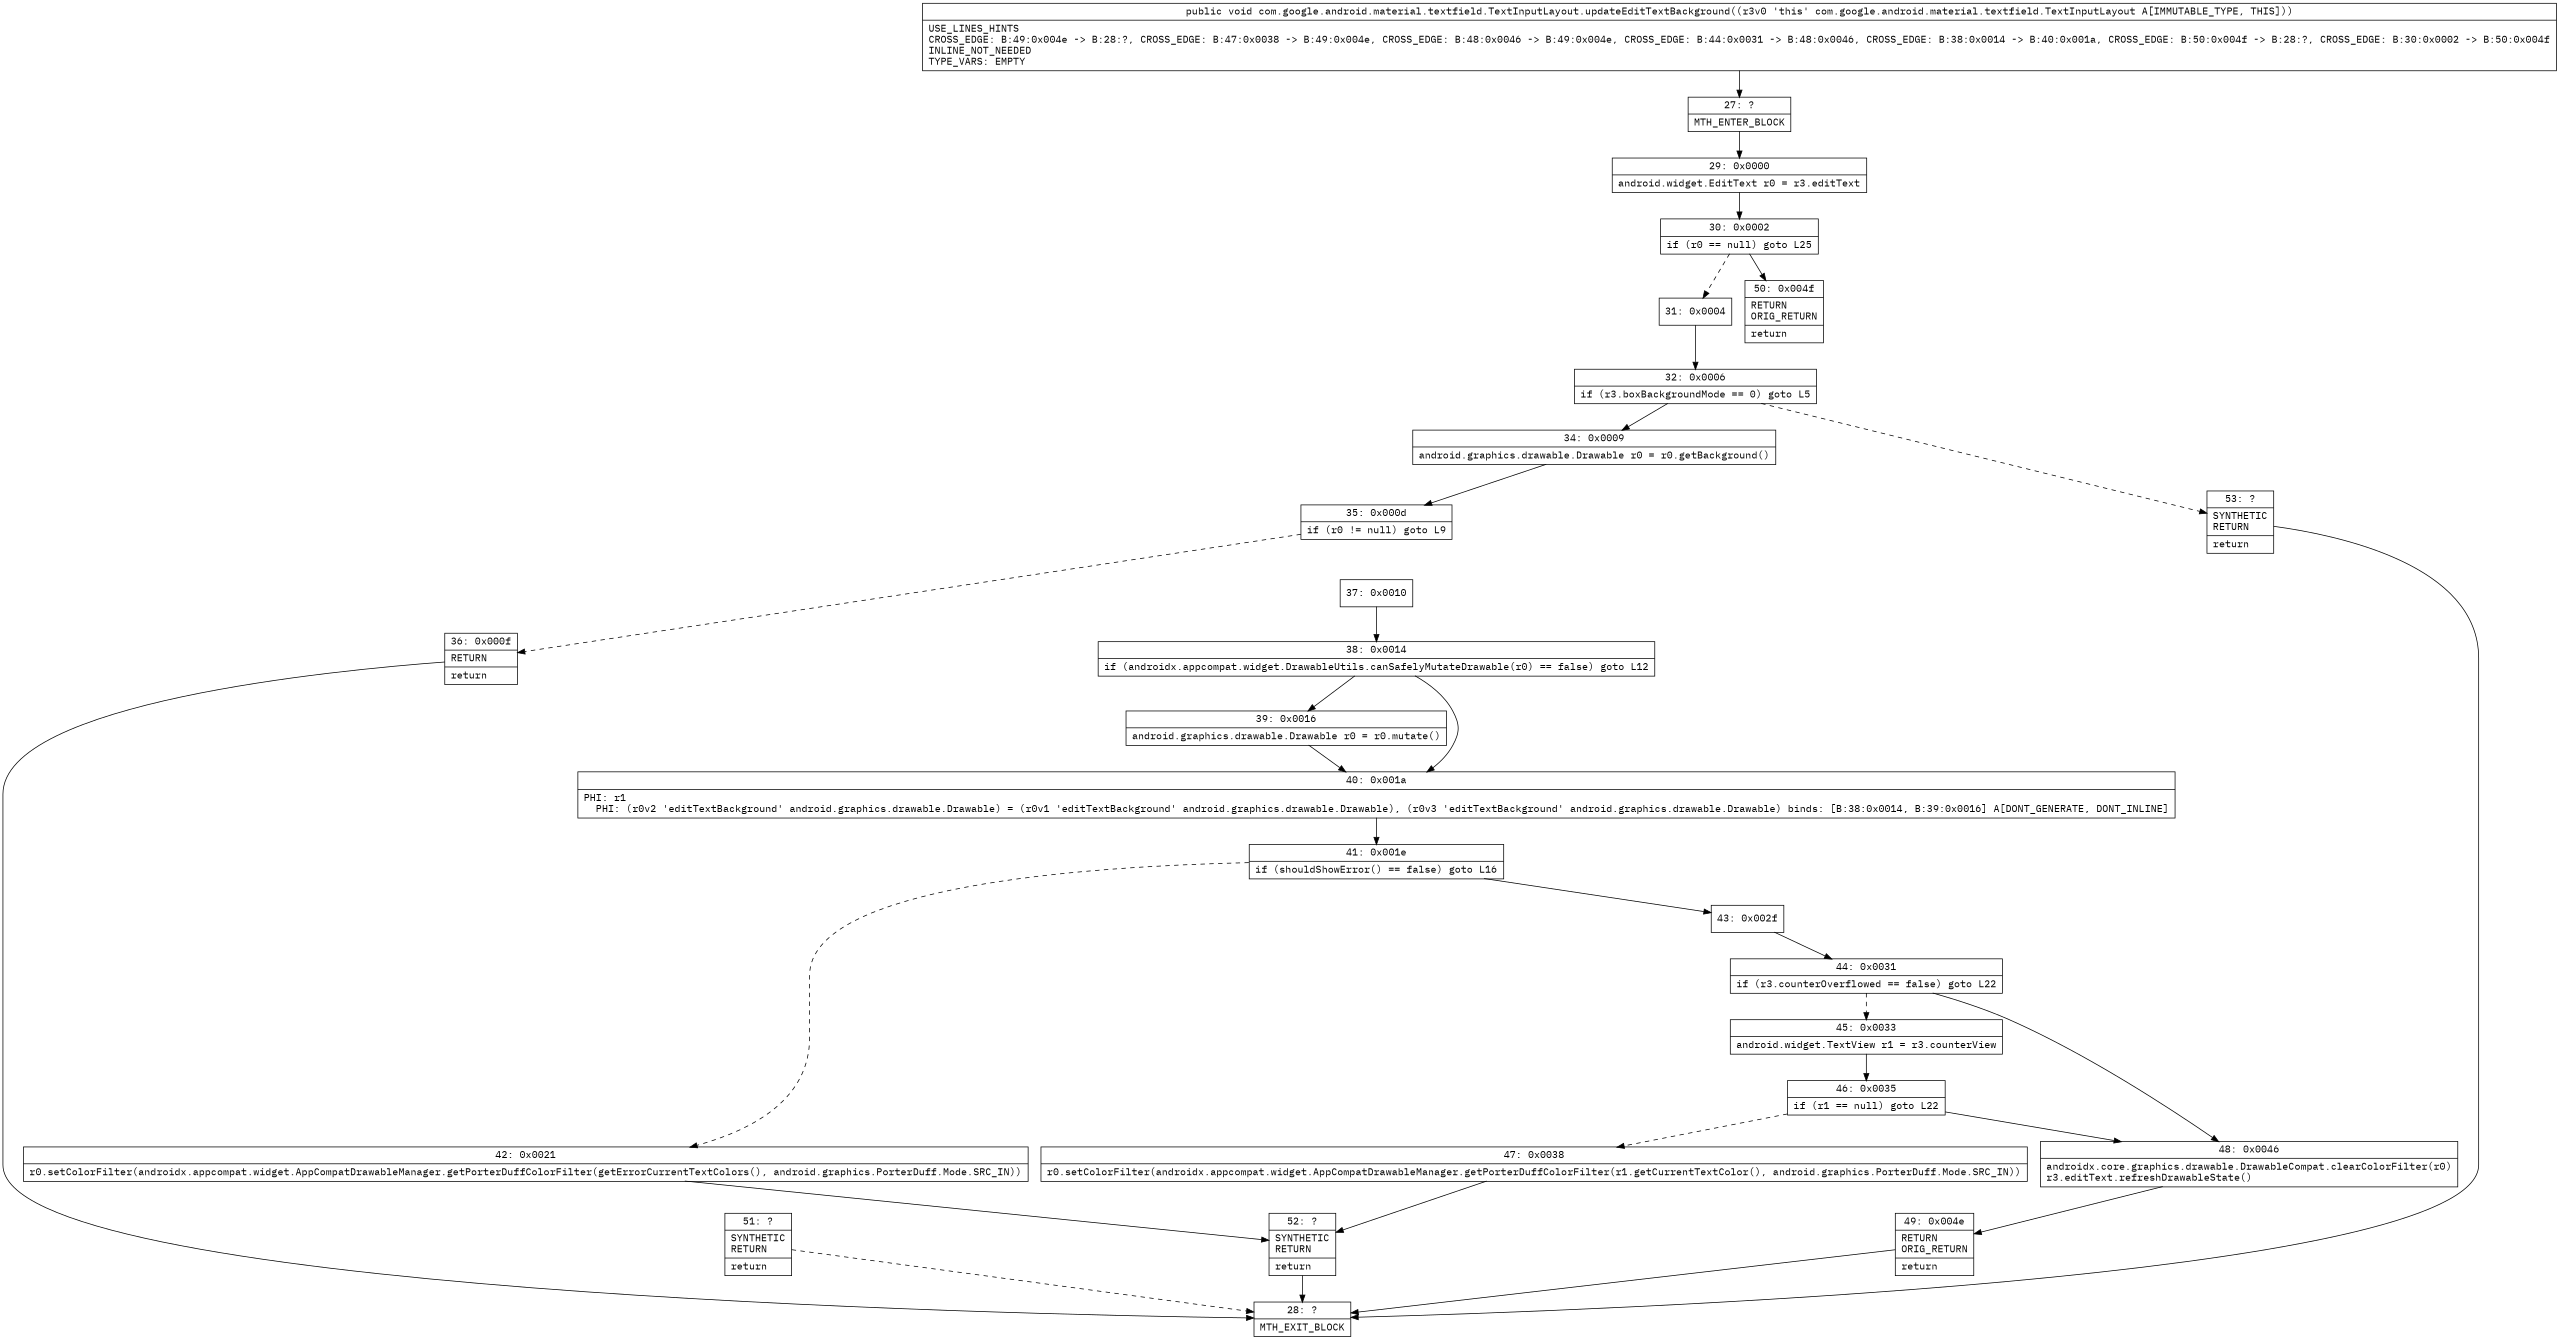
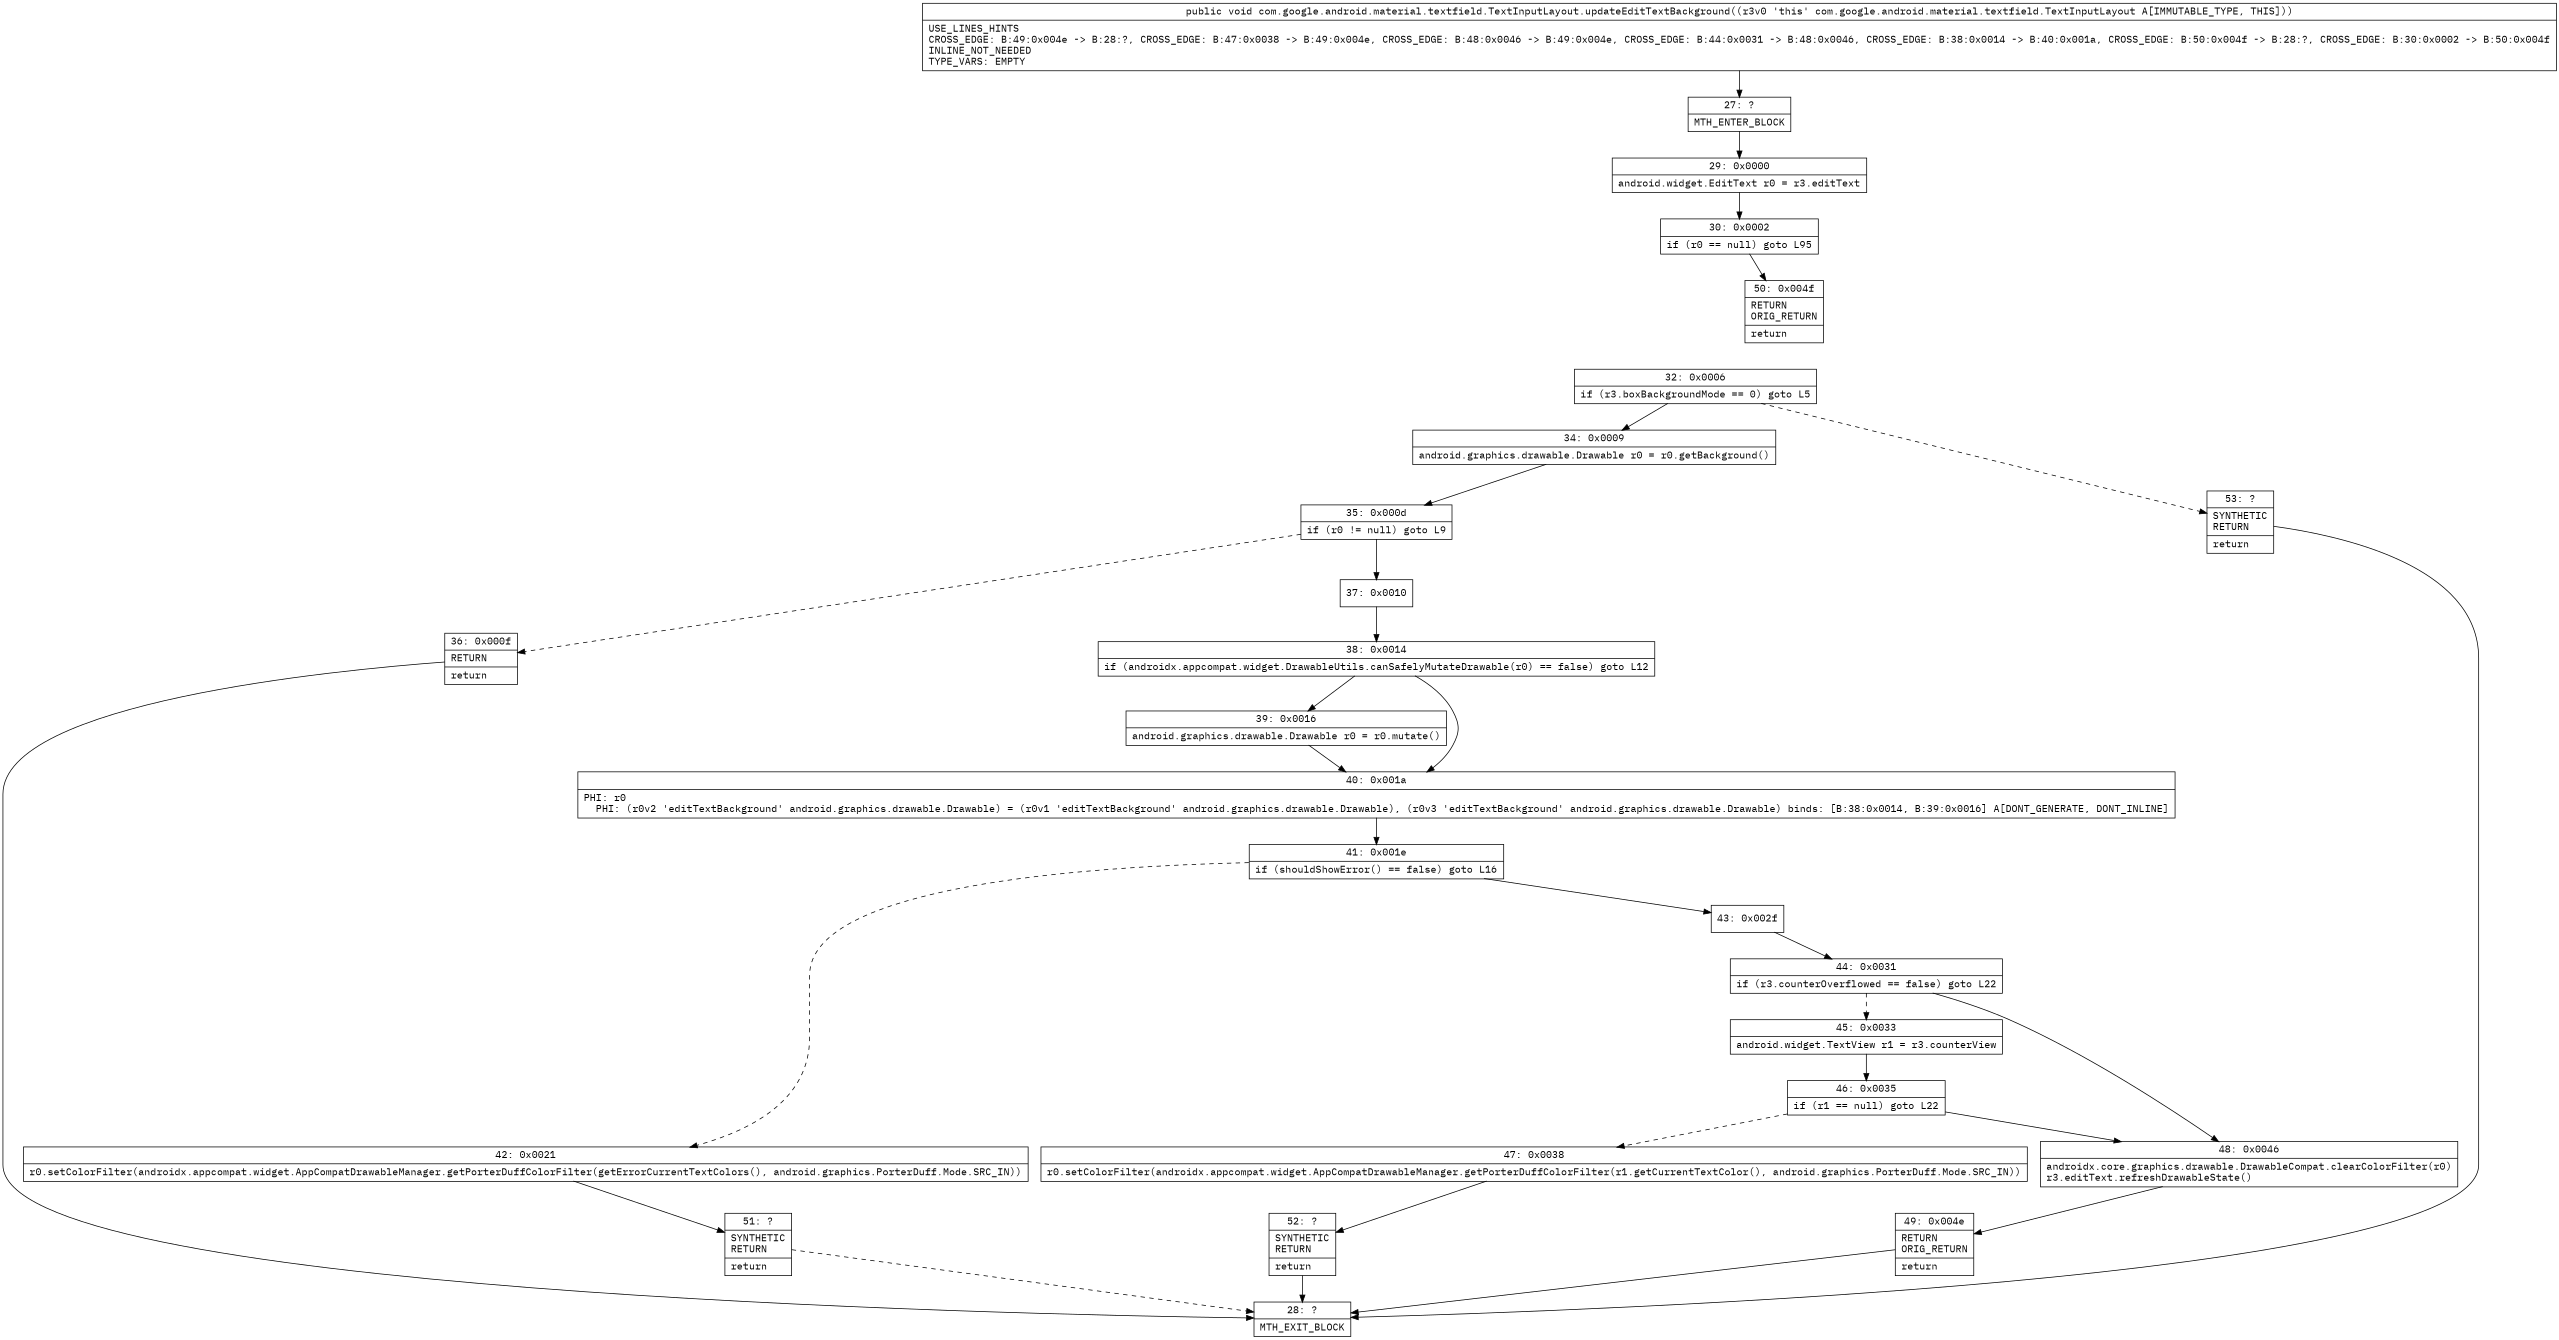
node "30: 0x0002": text "if (r0 == null) goto L25" -> "if (r0 == null) goto L95"
node "31: 0x0004": removed
edge "35: 0x000d" -> "37: 0x0010": added
node "40: 0x001a": text "PHI: r1" -> "PHI: r0"
edge "42: 0x0021" -> "52: ?": now "42: 0x0021" -> "51: ?"
